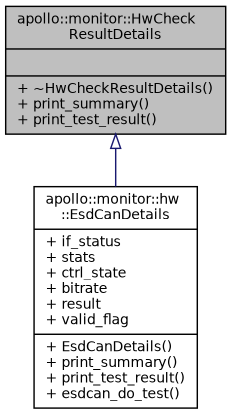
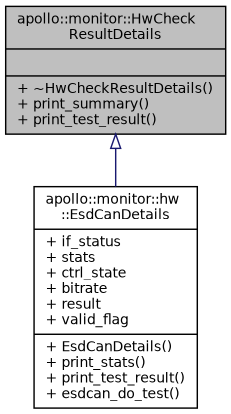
node "apollo::monitor::hw": text "+ print_summary()" -> "+ print_stats()"
